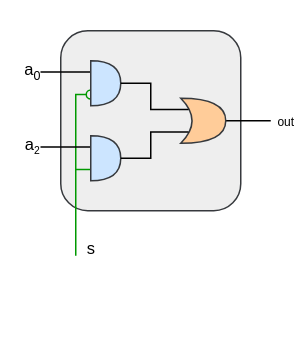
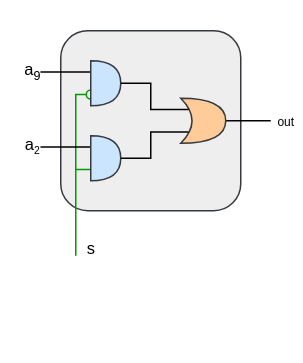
node "a0": label "a0" -> "a9"
